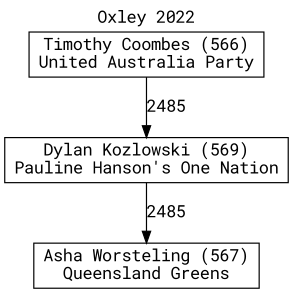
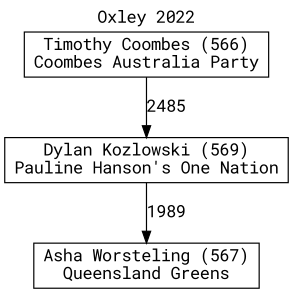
node "Timothy Coombes (566) United Australia Party": label "Timothy Coombes (566) United Australia Party" -> "Timothy Coombes (566) Coombes Australia Party"
edge "Dylan Kozlowski (569) Pauline Hanson's One Nation" -> "Asha Worsteling (567) Queensland Greens": label "2485" -> "1989"
